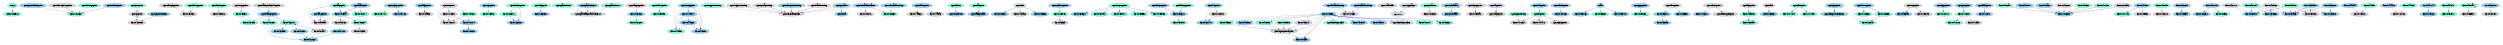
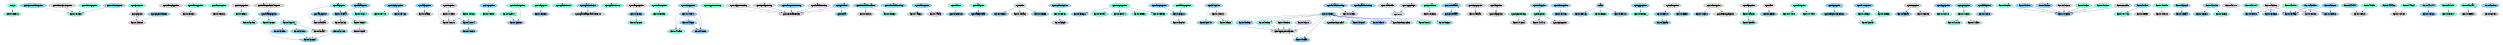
edge "fcn.00428840" -> "fcn.00428740": now "fcn.00428840" -> "fcn.0040f3cc"
